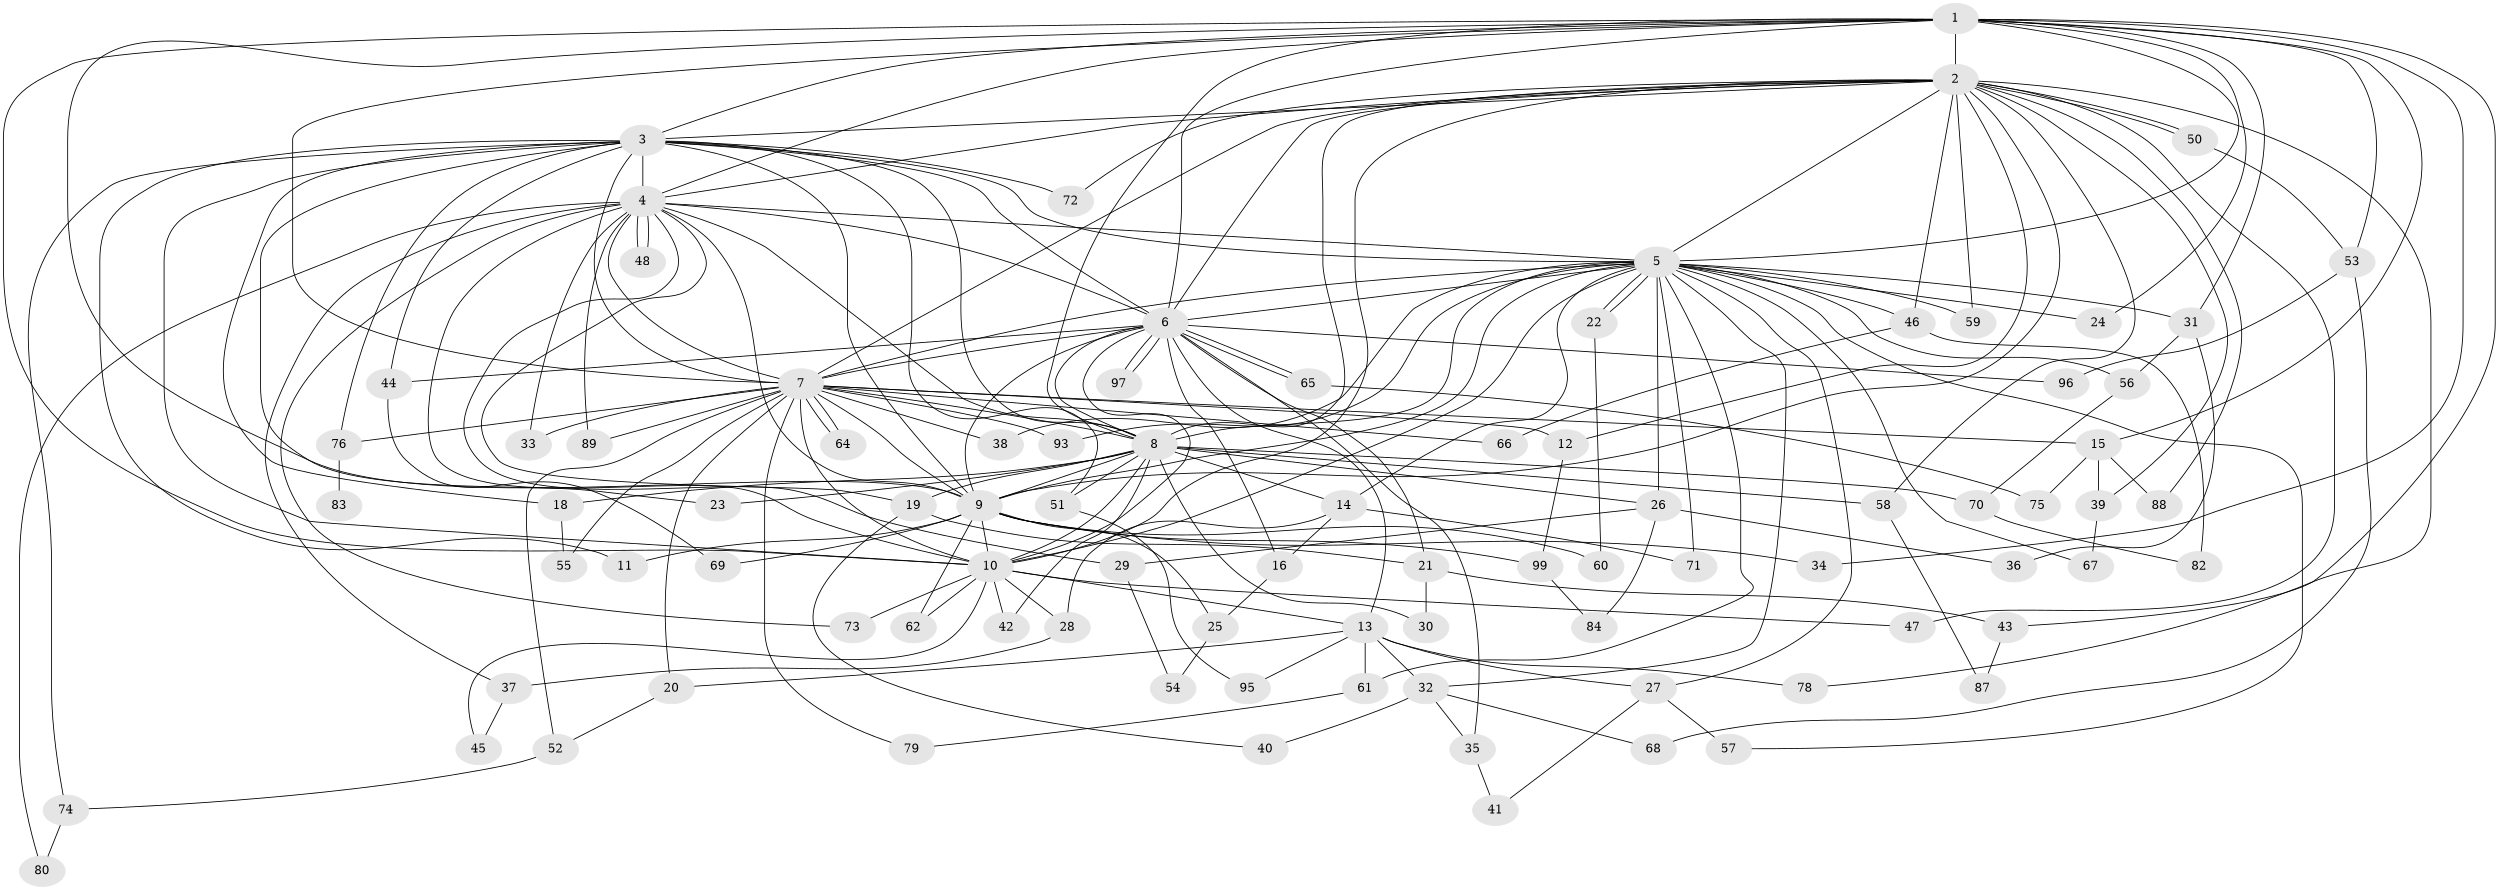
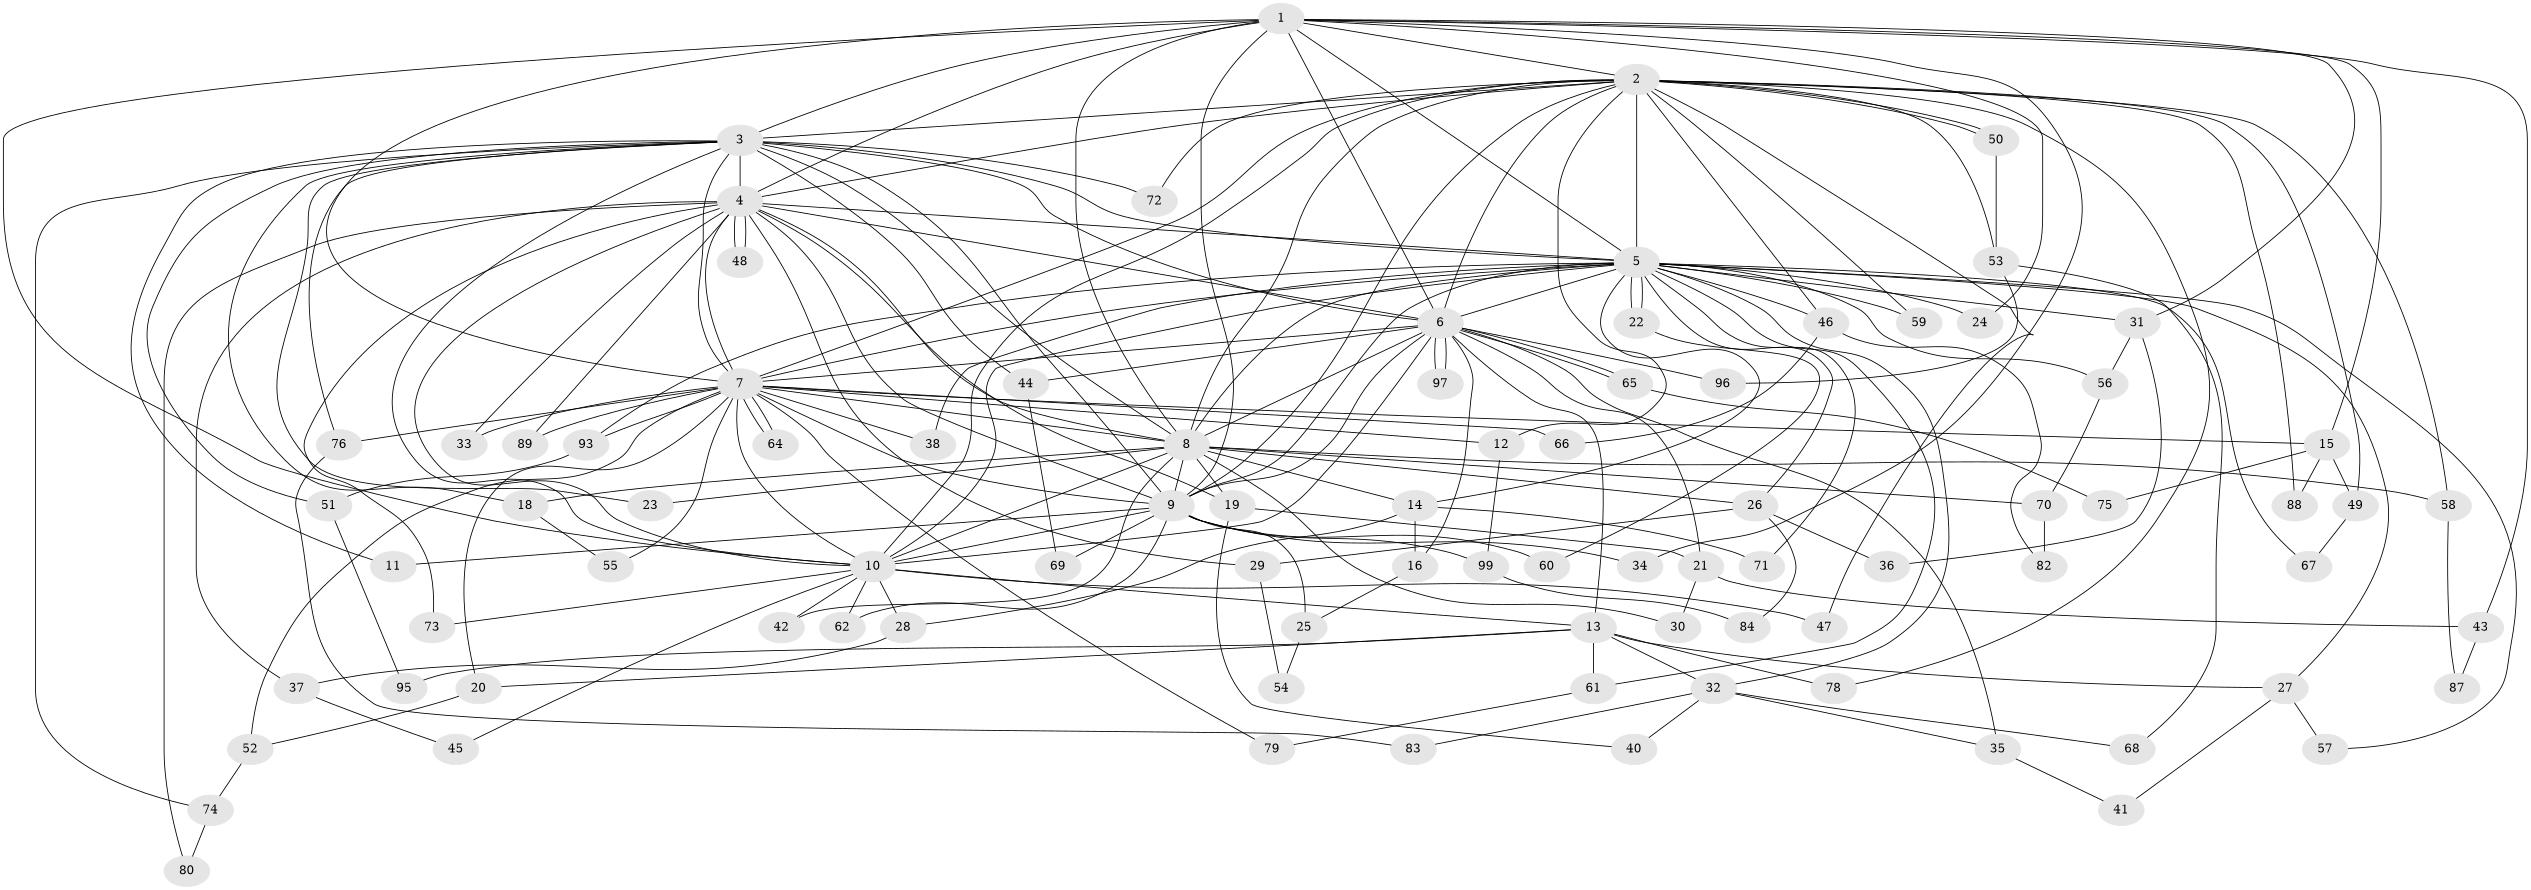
edge "1" -- "53": now "2" -- "53"
edge "8" -- "51": now "93" -- "51"
node "39": label "39" -> "49"
edge "32" -- "83": added
